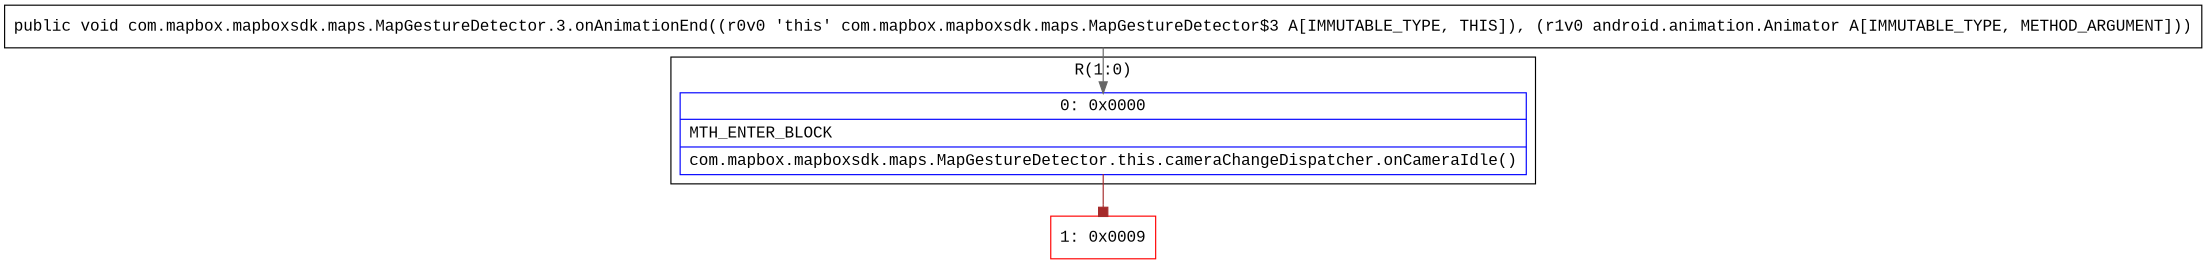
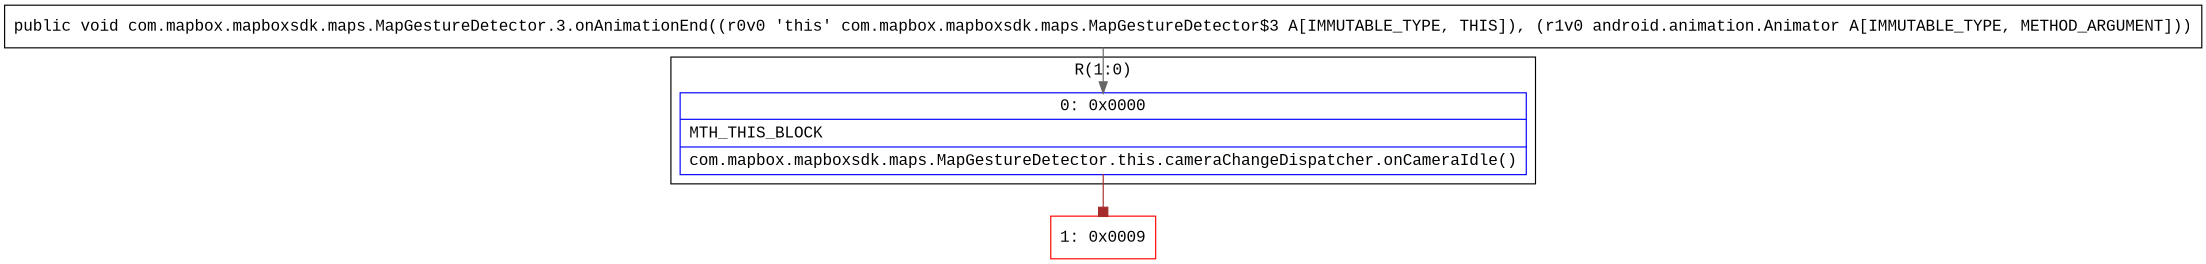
node "0: 0x0000": text "MTH_ENTER_BLOCK" -> "MTH_THIS_BLOCK"
